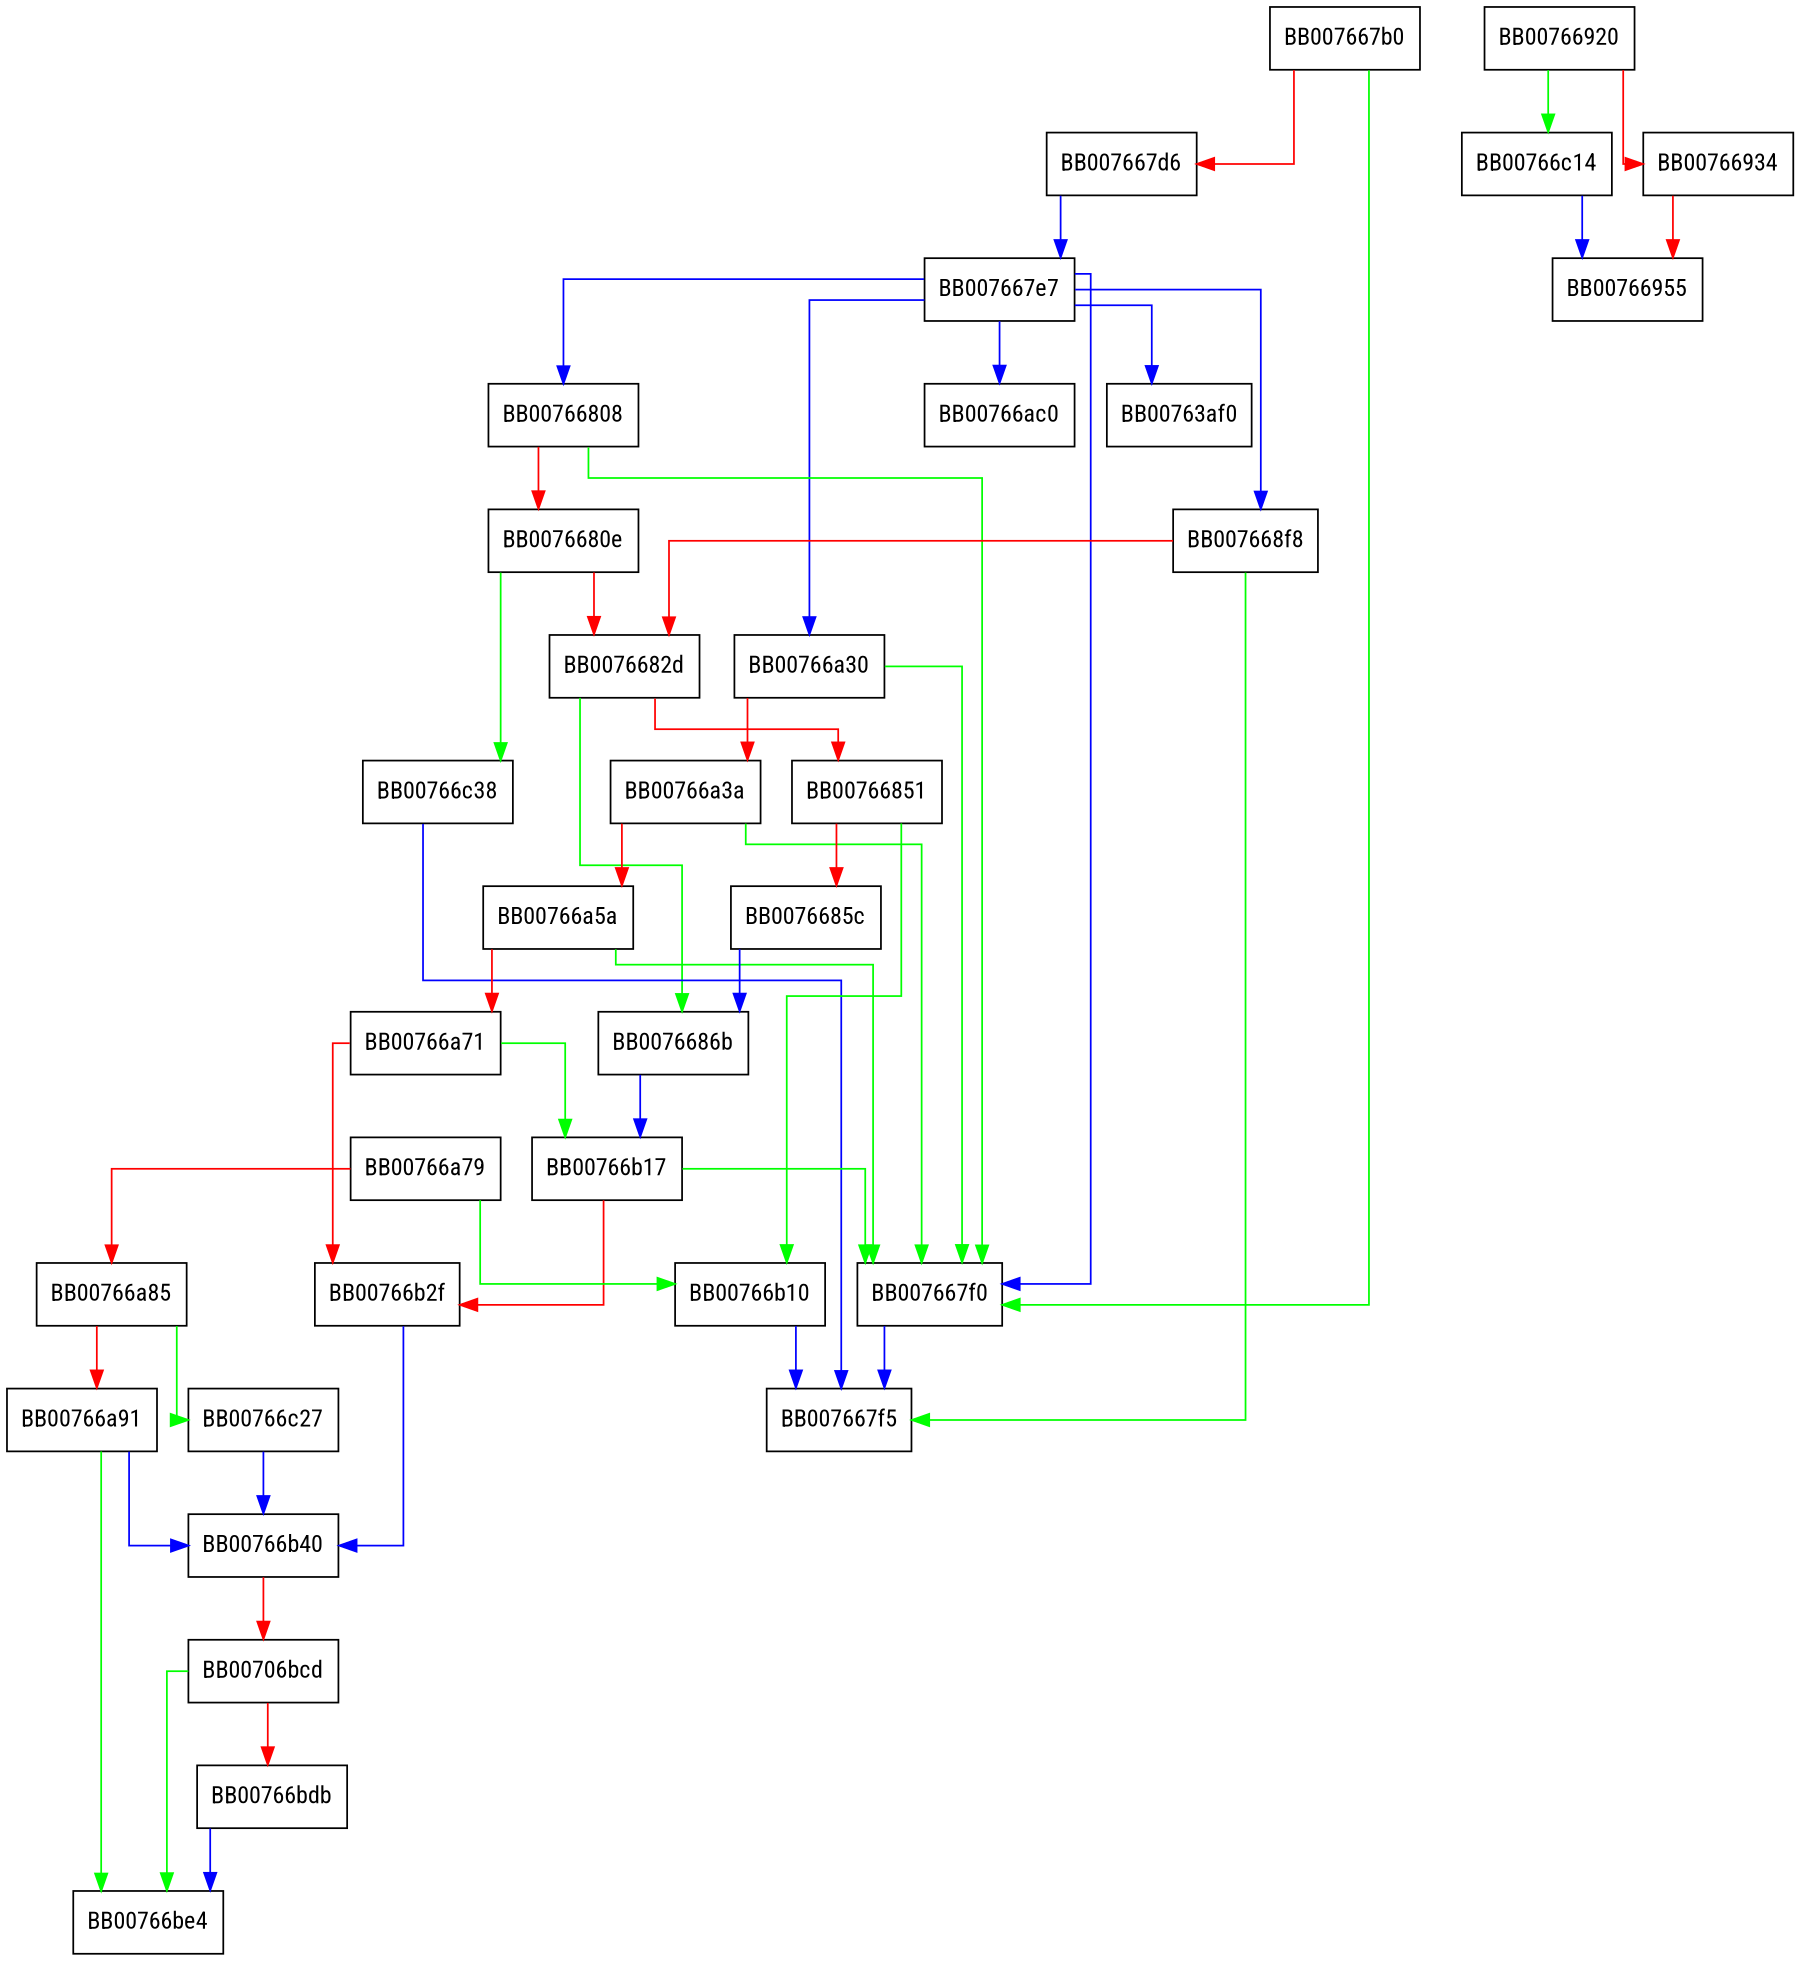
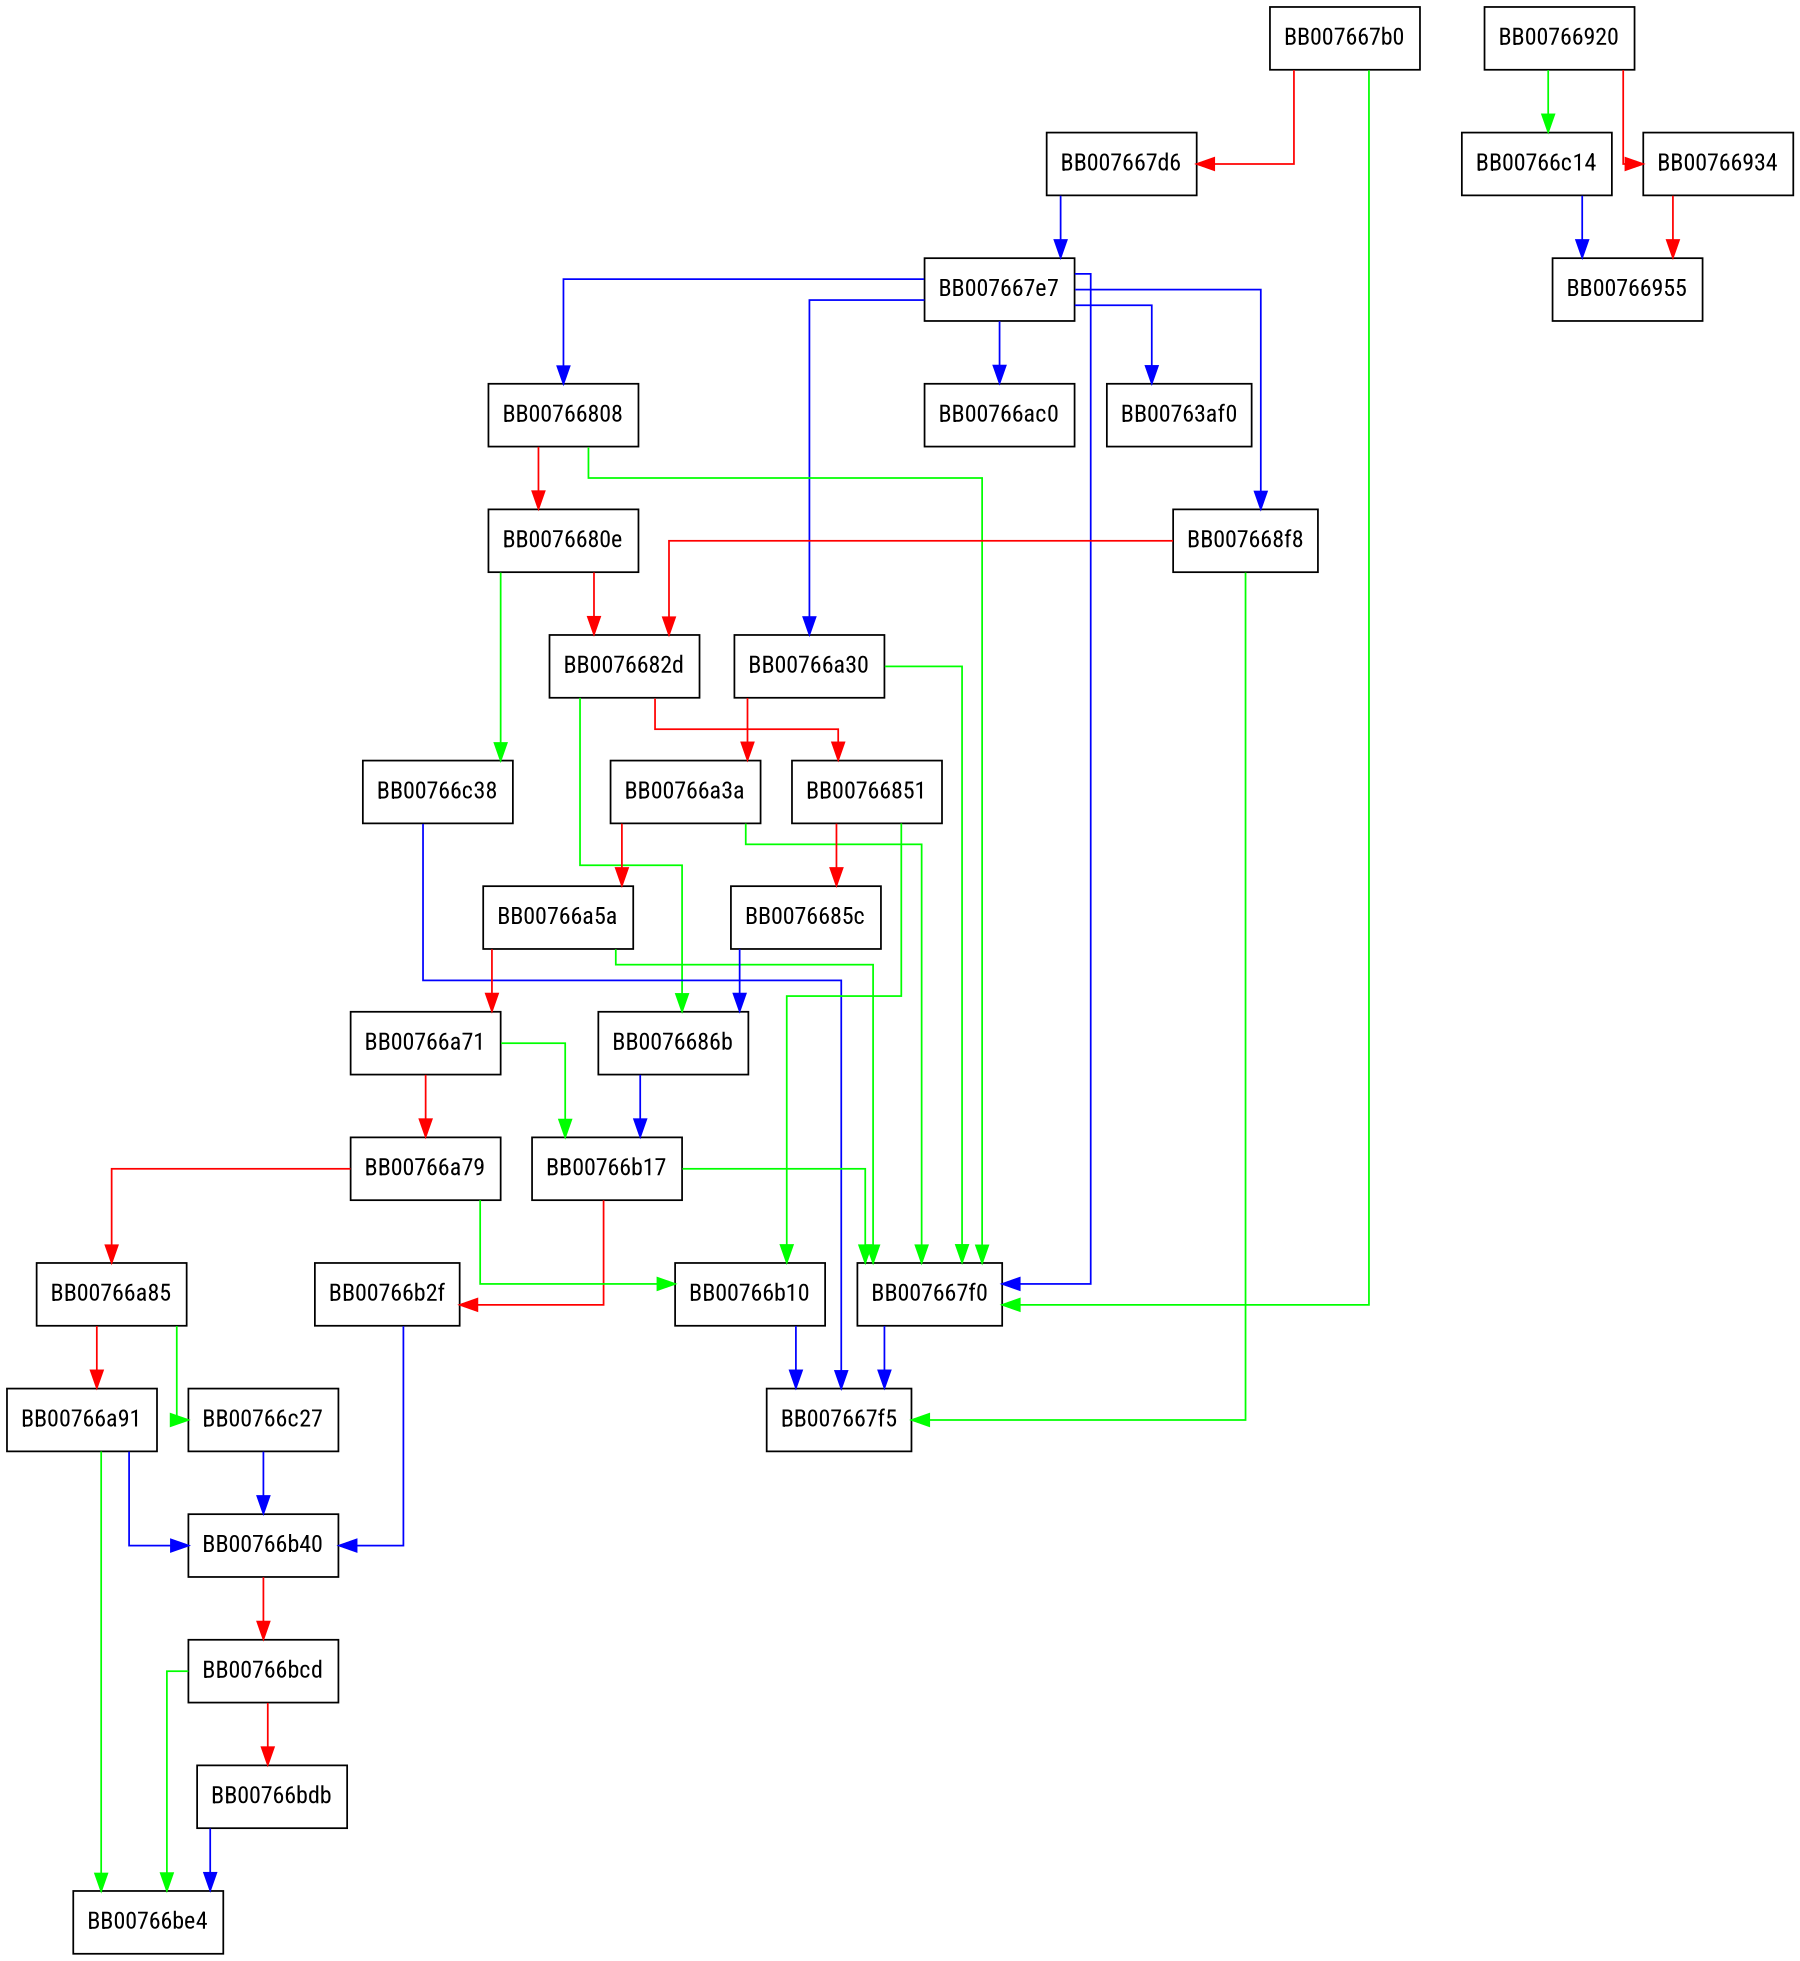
edge "BB00766a71" -> "BB00766b2f": now "BB00766a71" -> "BB00766a79"
node "BB00706bcd": label "BB00706bcd" -> "BB00766bcd"
